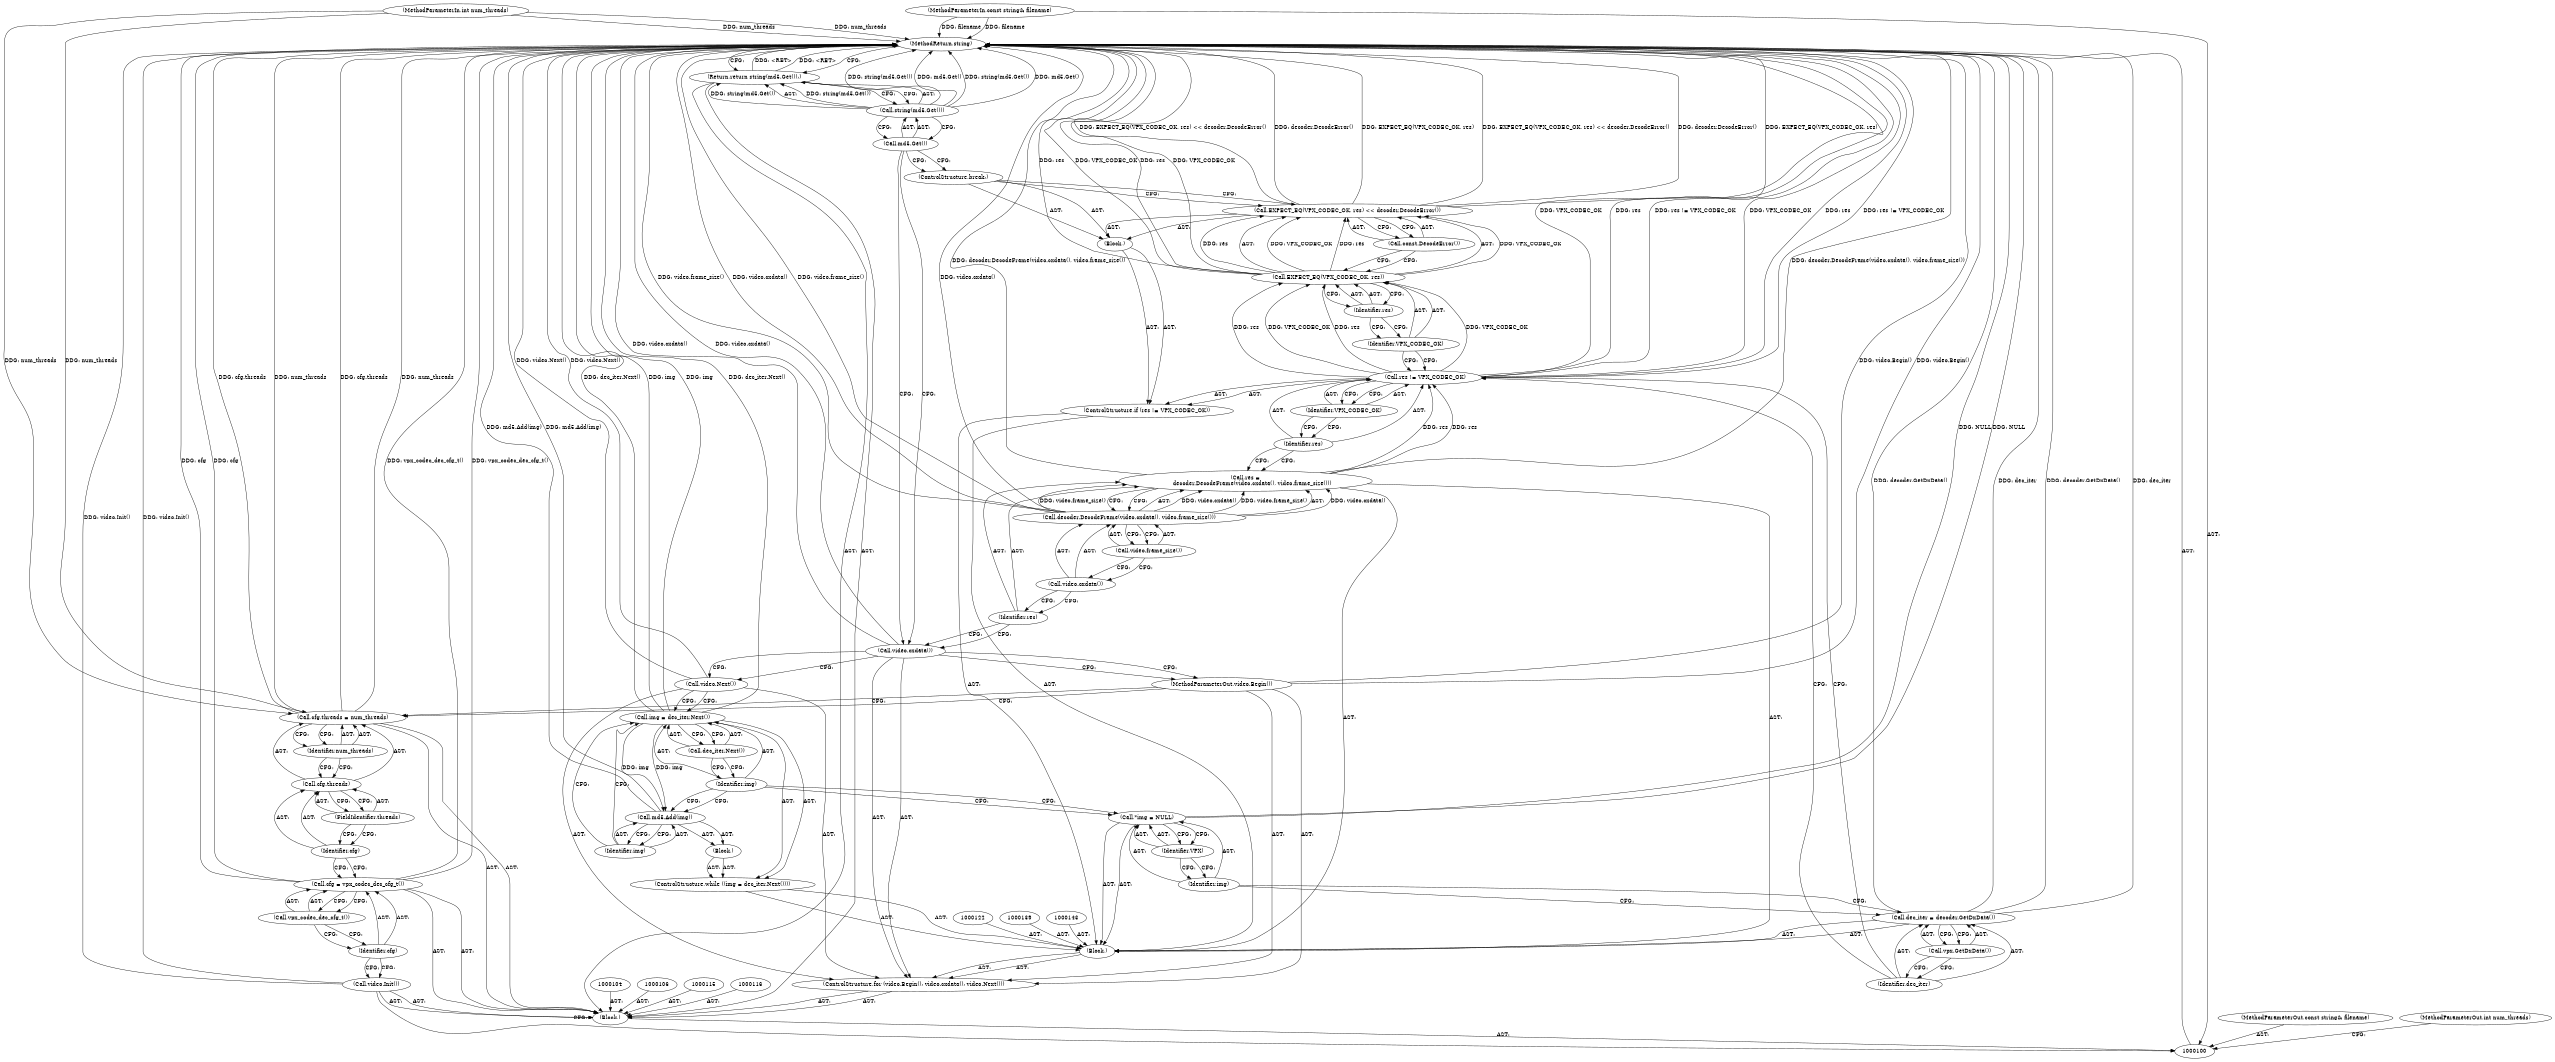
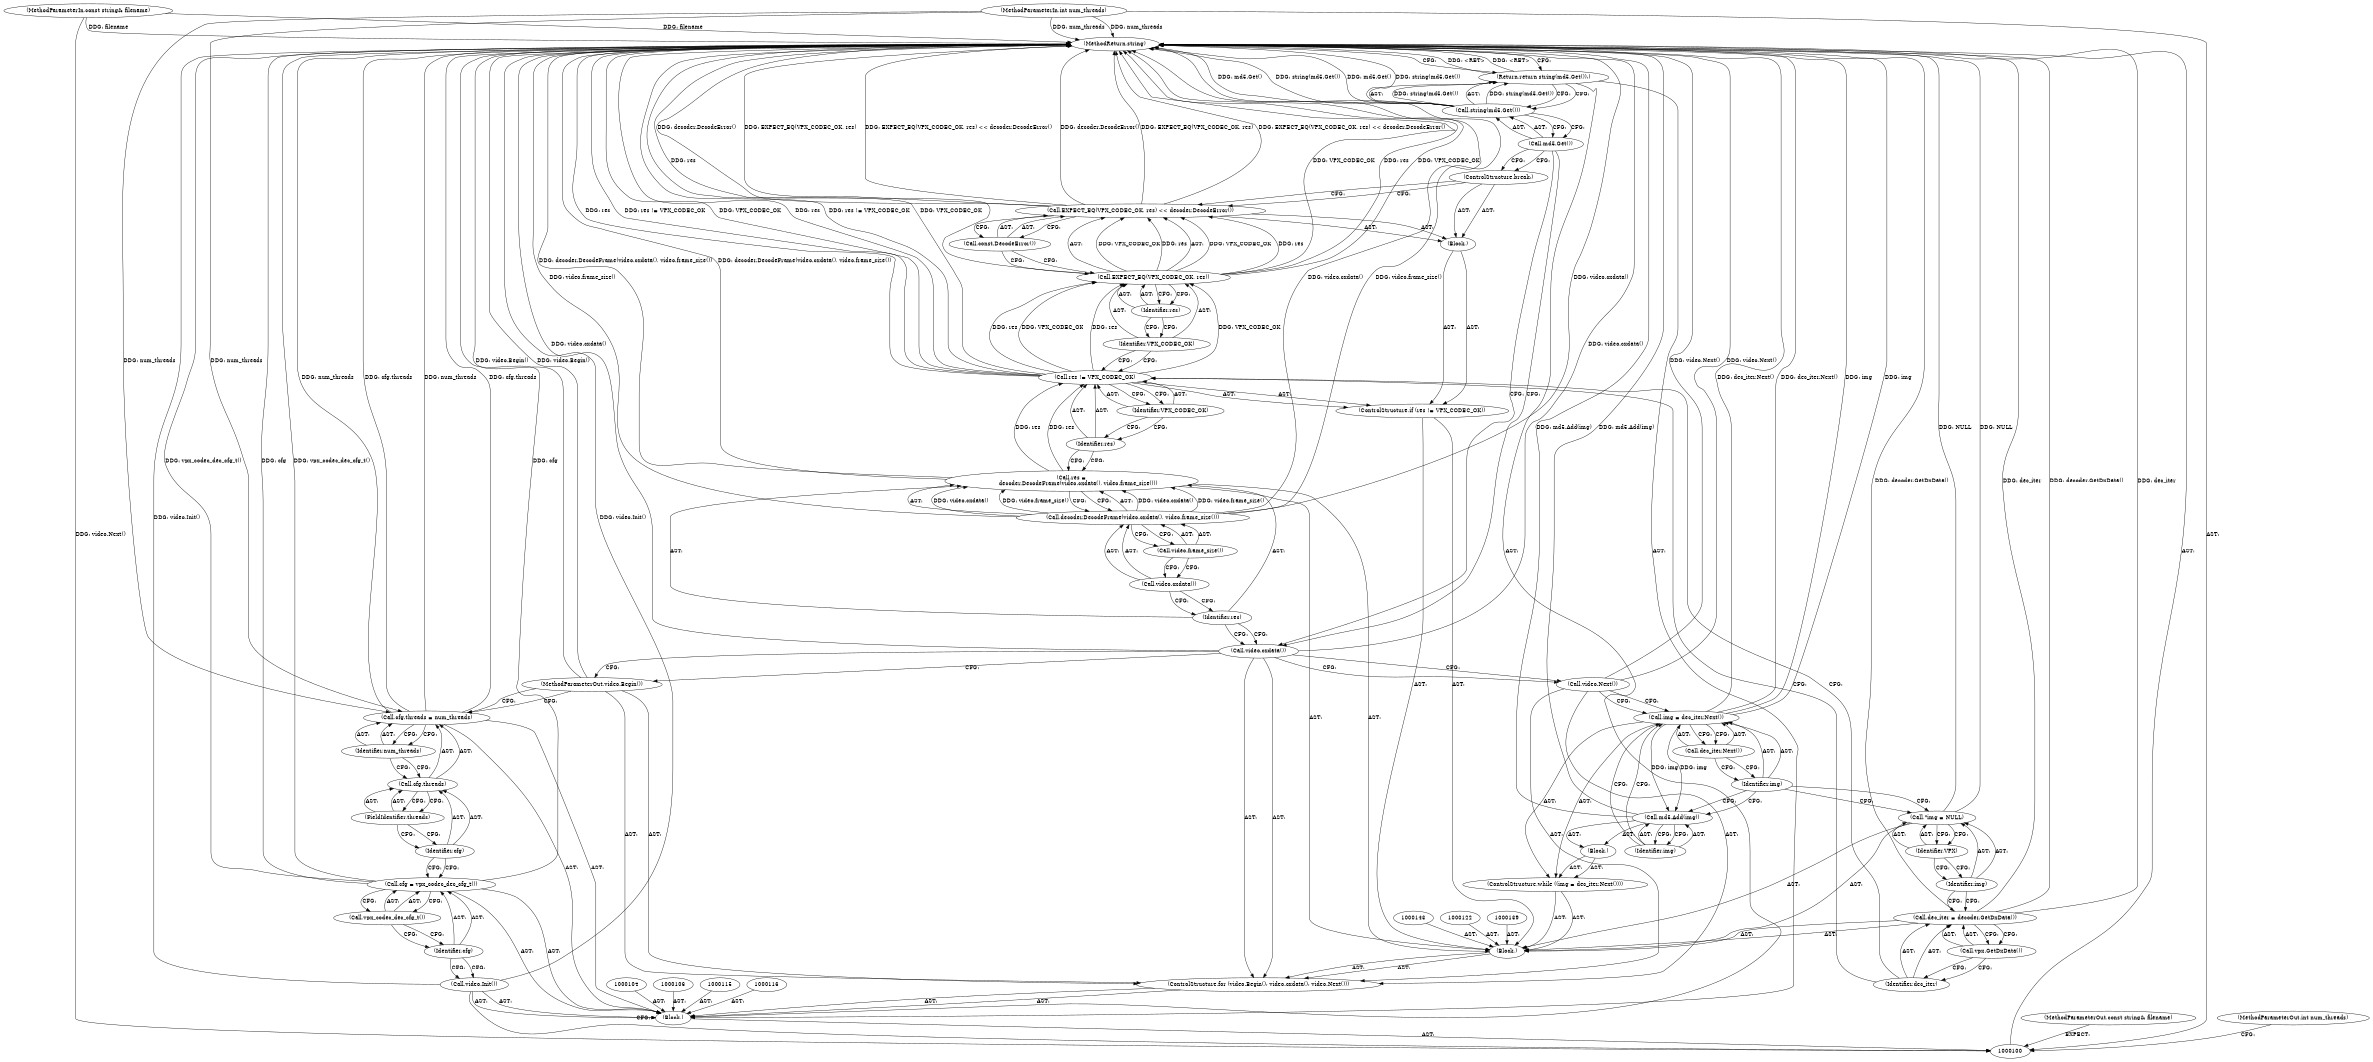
edge "(MethodParameterIn,int num_threads)" -> "1000100": added, label "AST:"
edge "(MethodParameterIn,const string& filename)" -> "1000100": label "AST: " -> "DDG: video.Next()"
edge "(MethodParameterOut,const string& filename)" -> "1000100": label "AST: " -> "EXPECT: "
